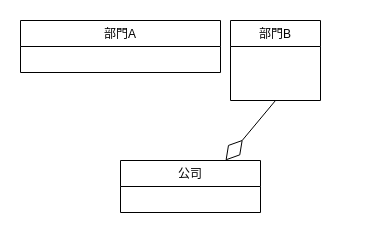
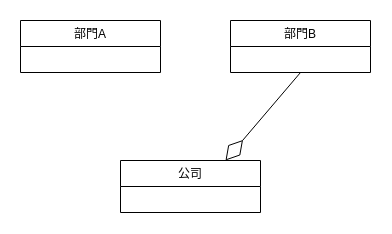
node "部門A": size 200x52 -> 140x52
node "部門B": size 90x80 -> 140x52
